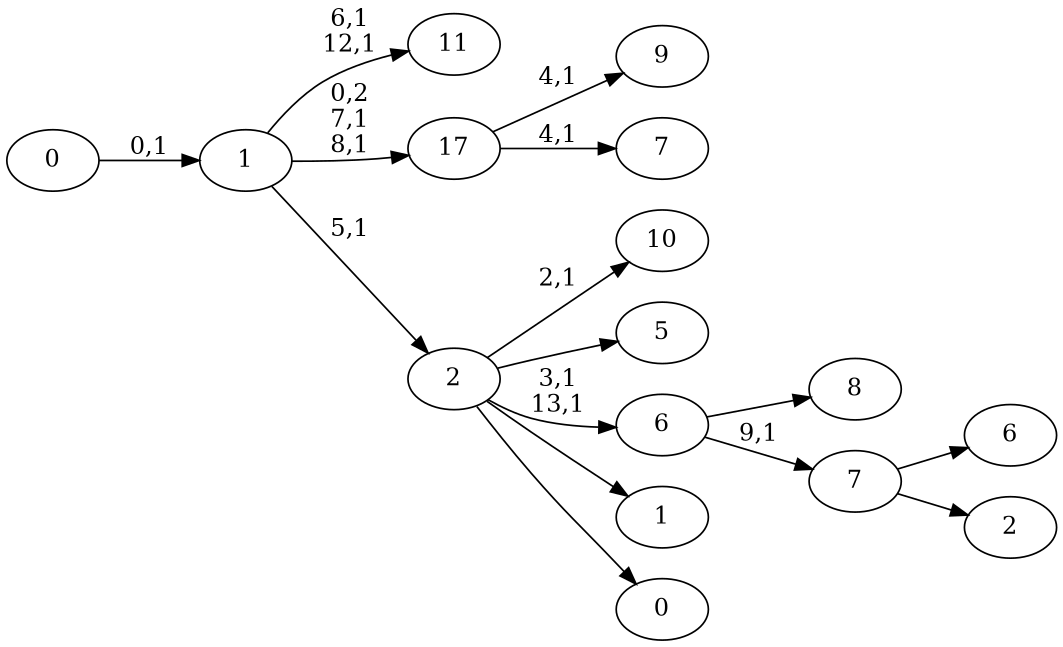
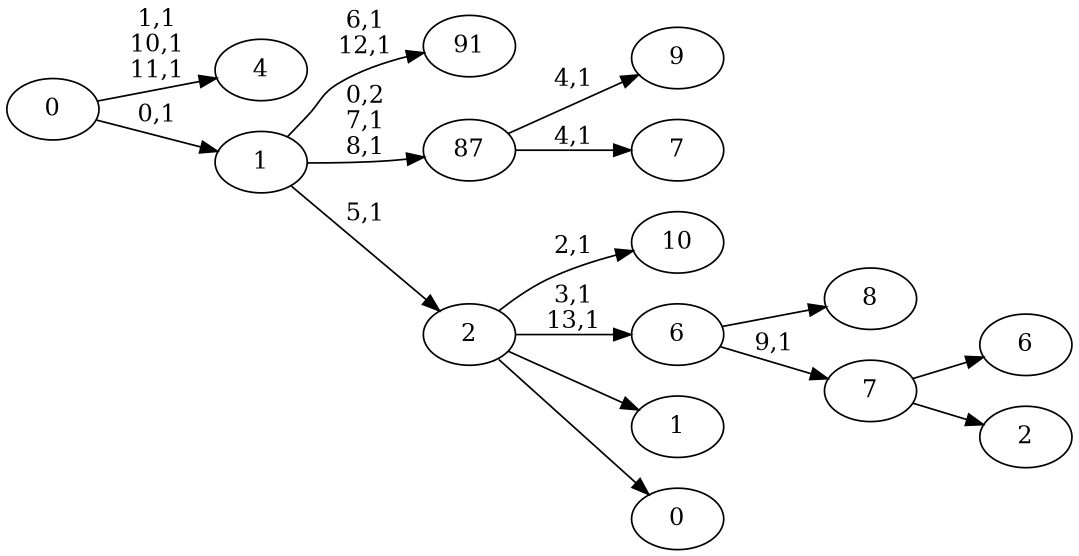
node "11": label "11" -> "91"
node "4": added
node "17": label "17" -> "87"
node "5": removed
